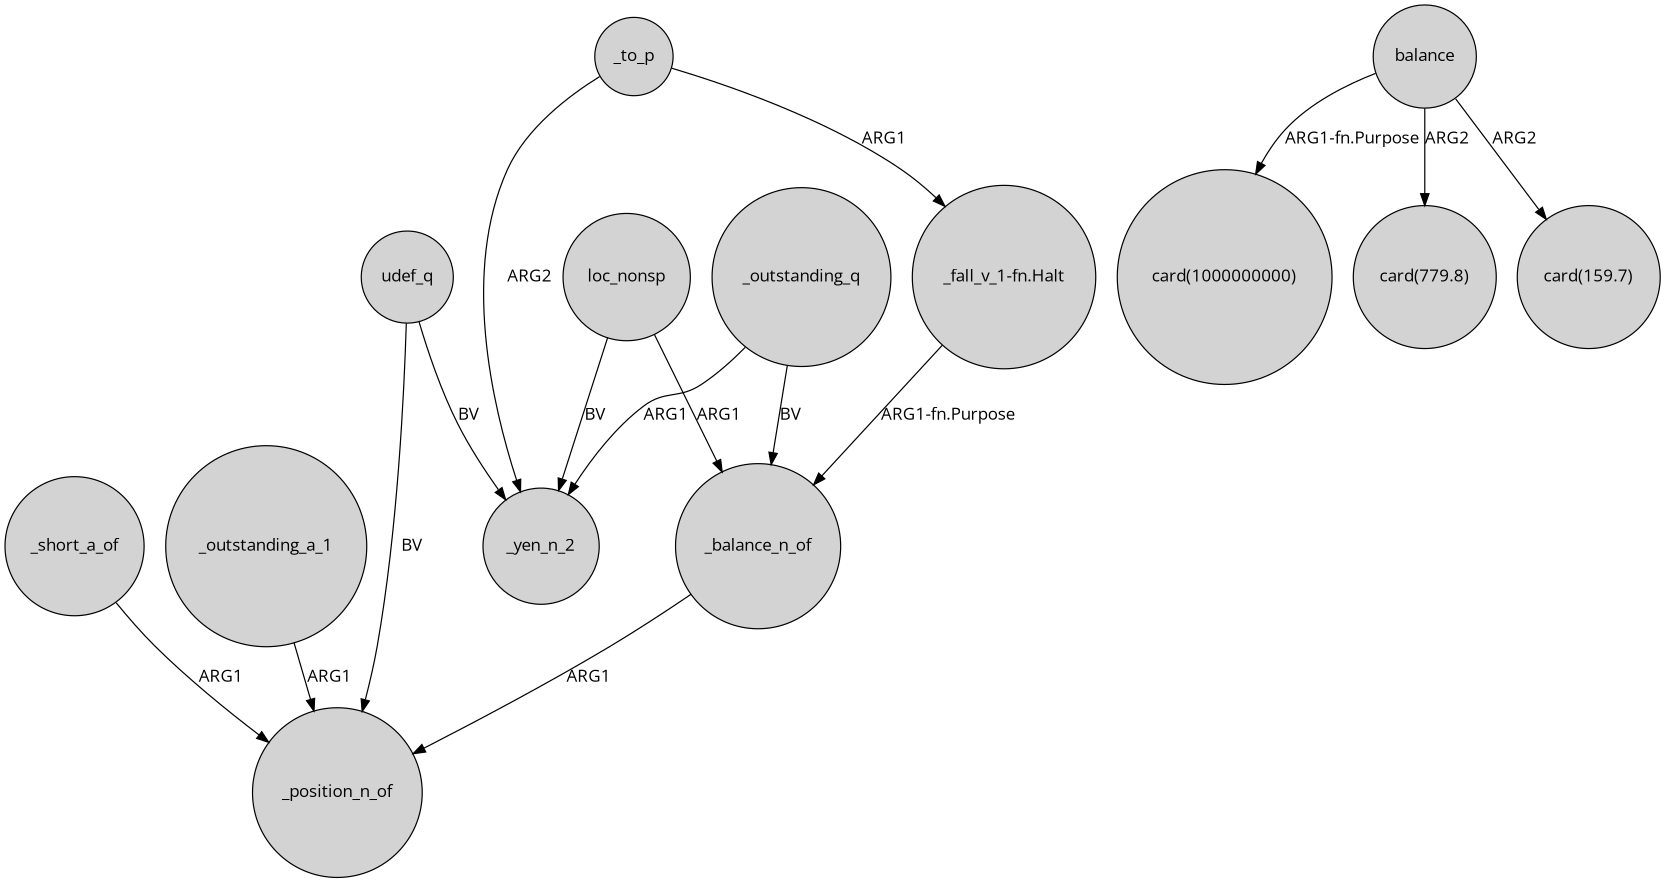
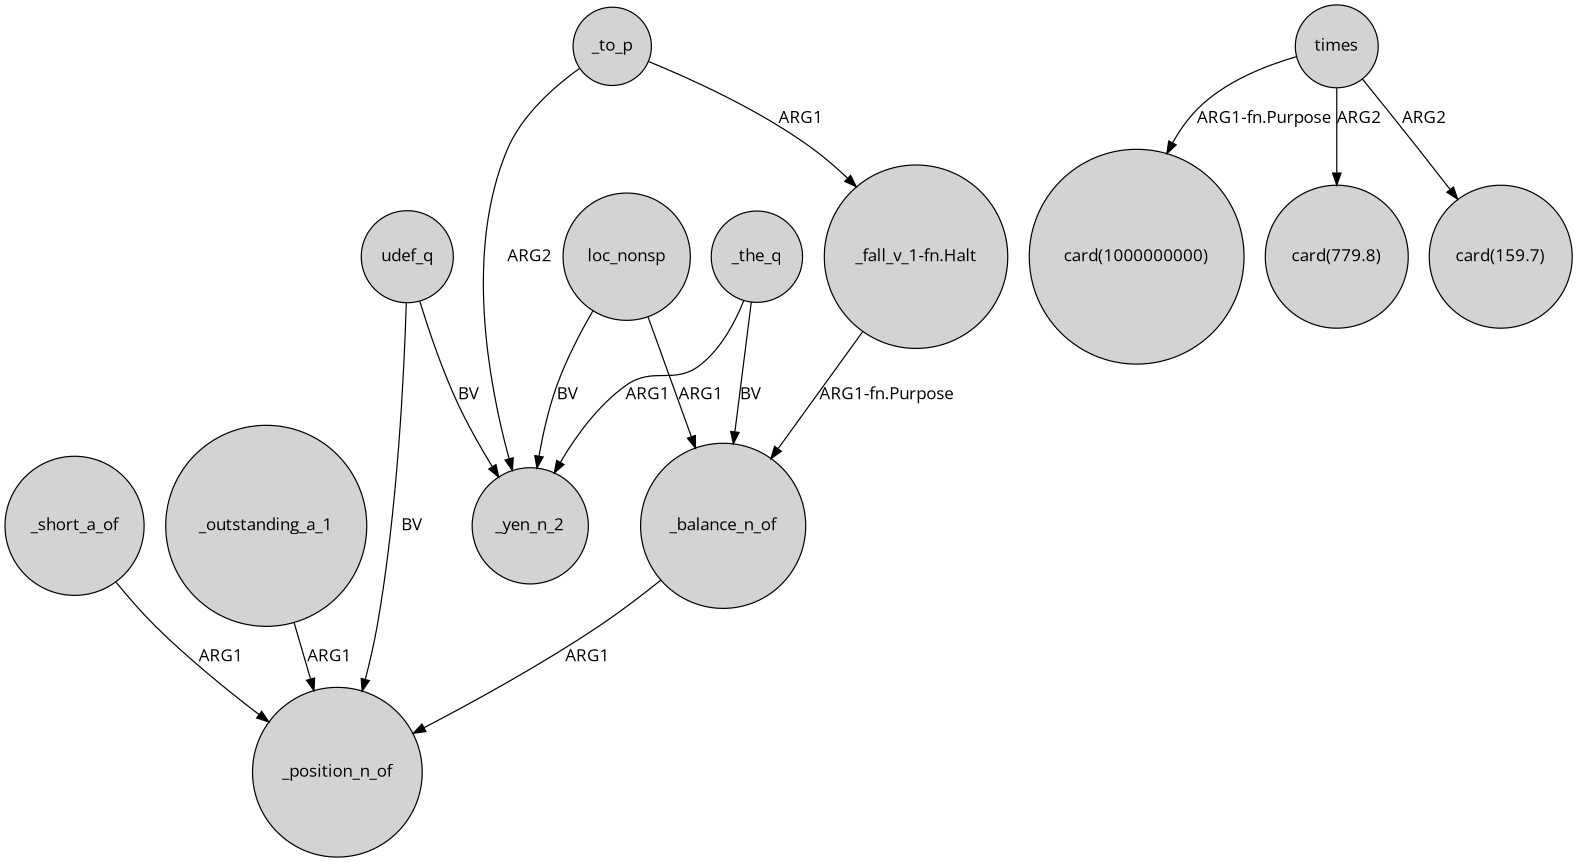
node "balance": label "balance" -> "times"
node "_outstanding_q": label "_outstanding_q" -> "_the_q"
